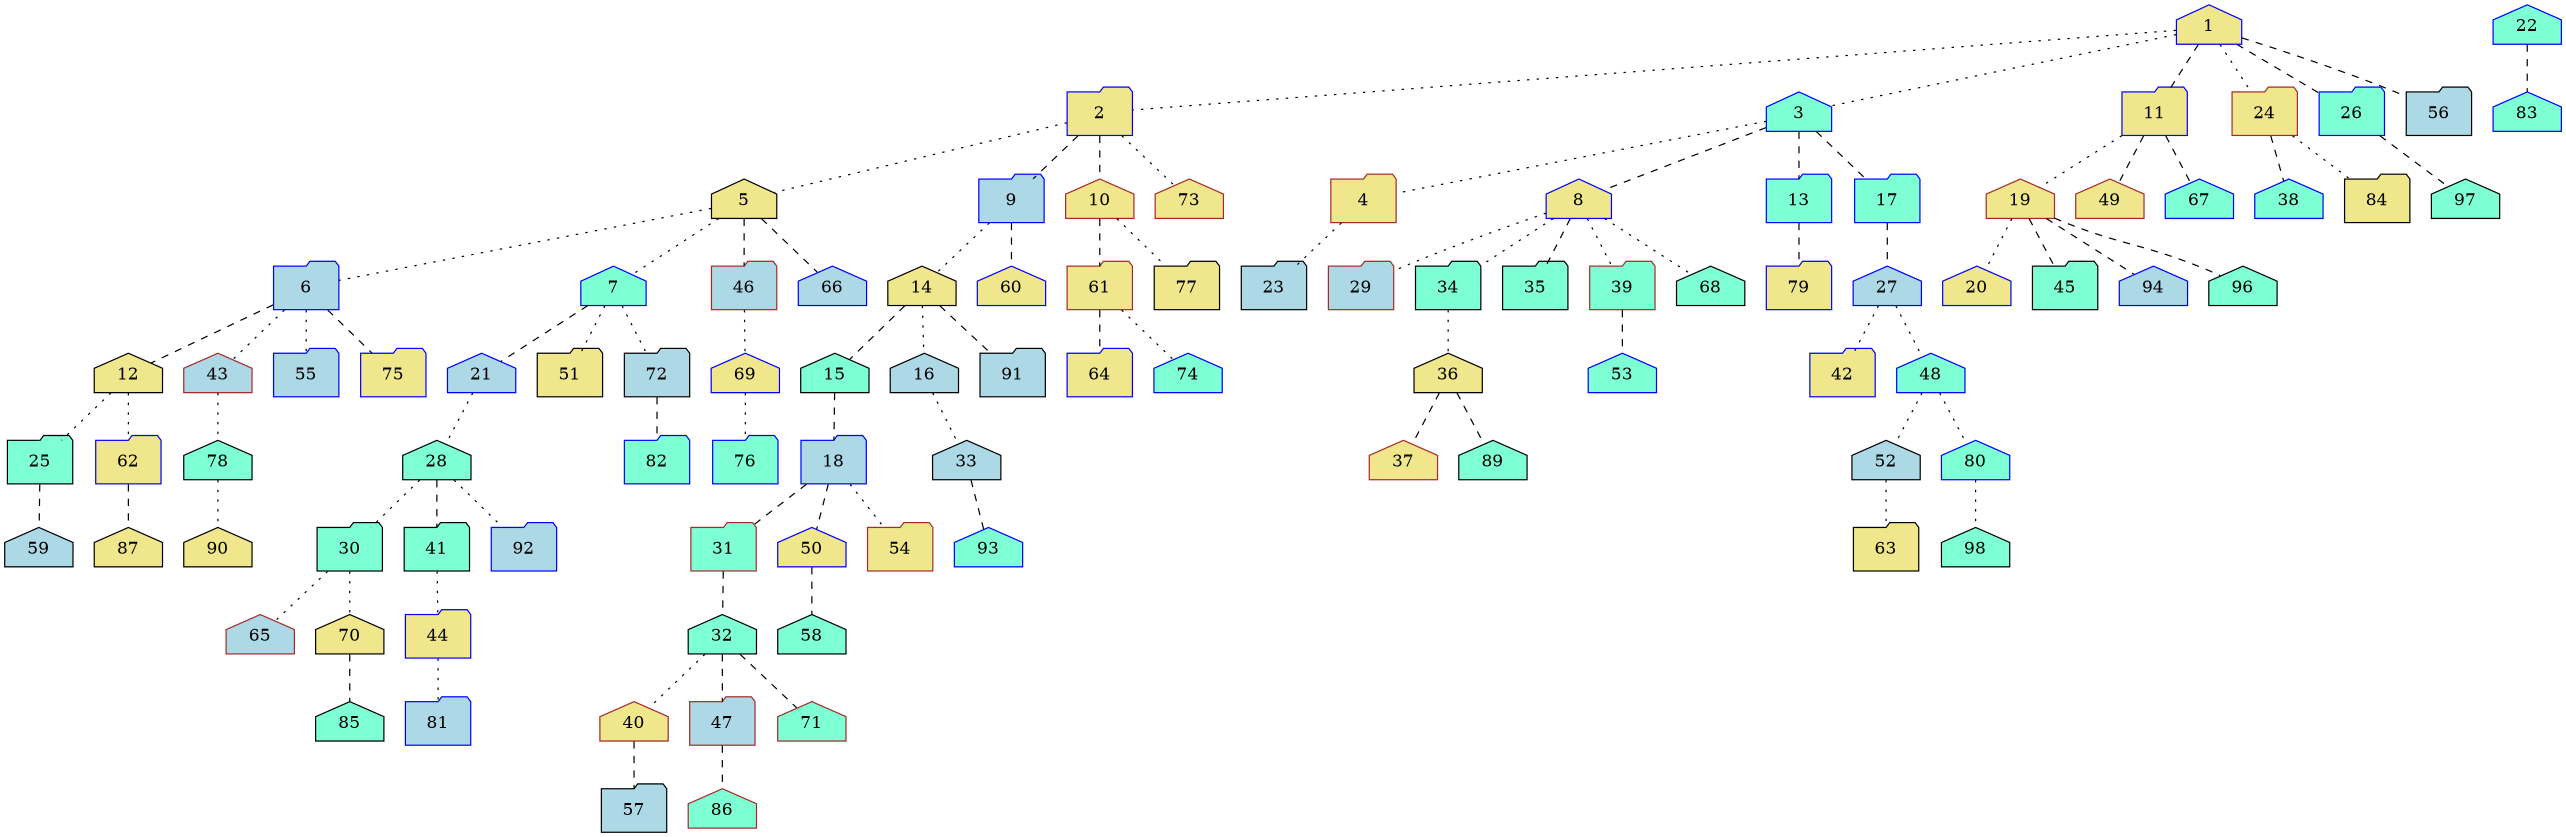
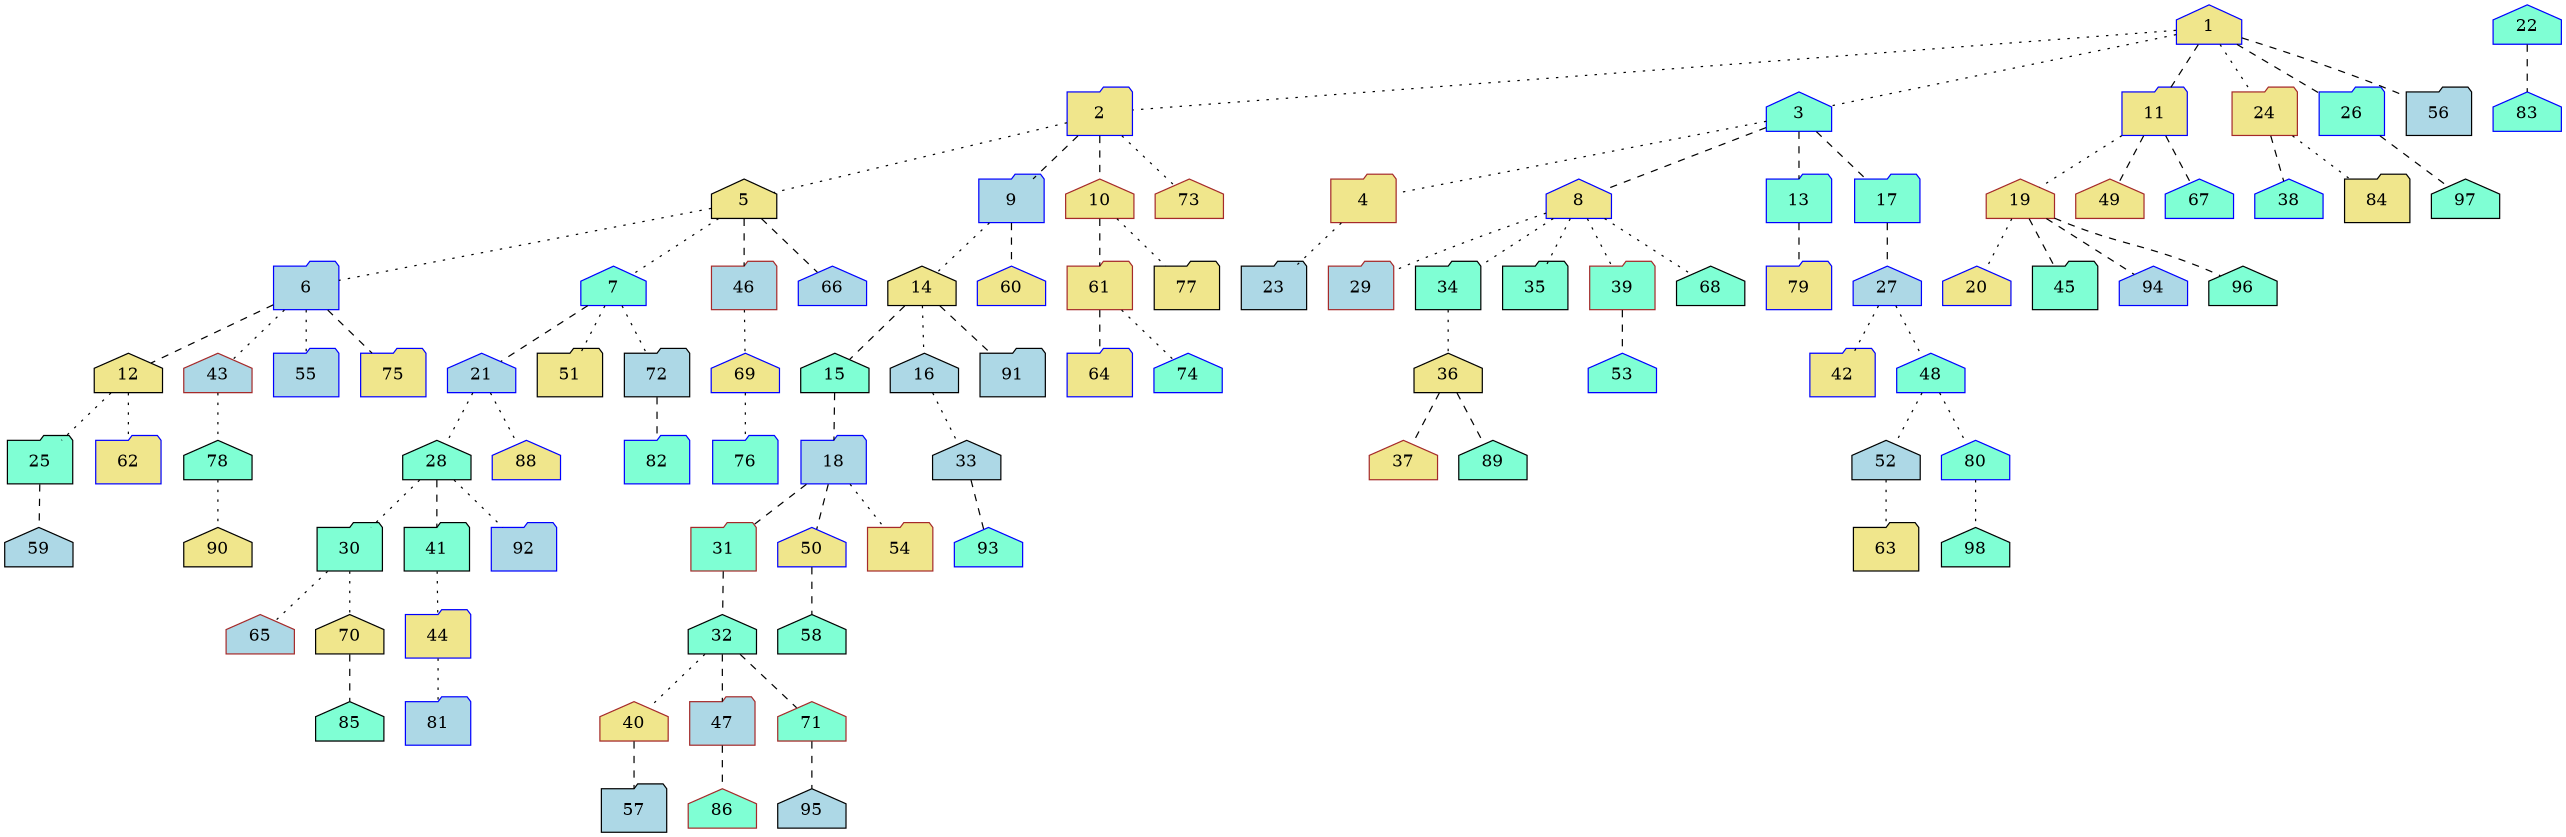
edge "8" -- "35": style dashed -> dotted
node "88": added
node "87": removed
node "95": added
